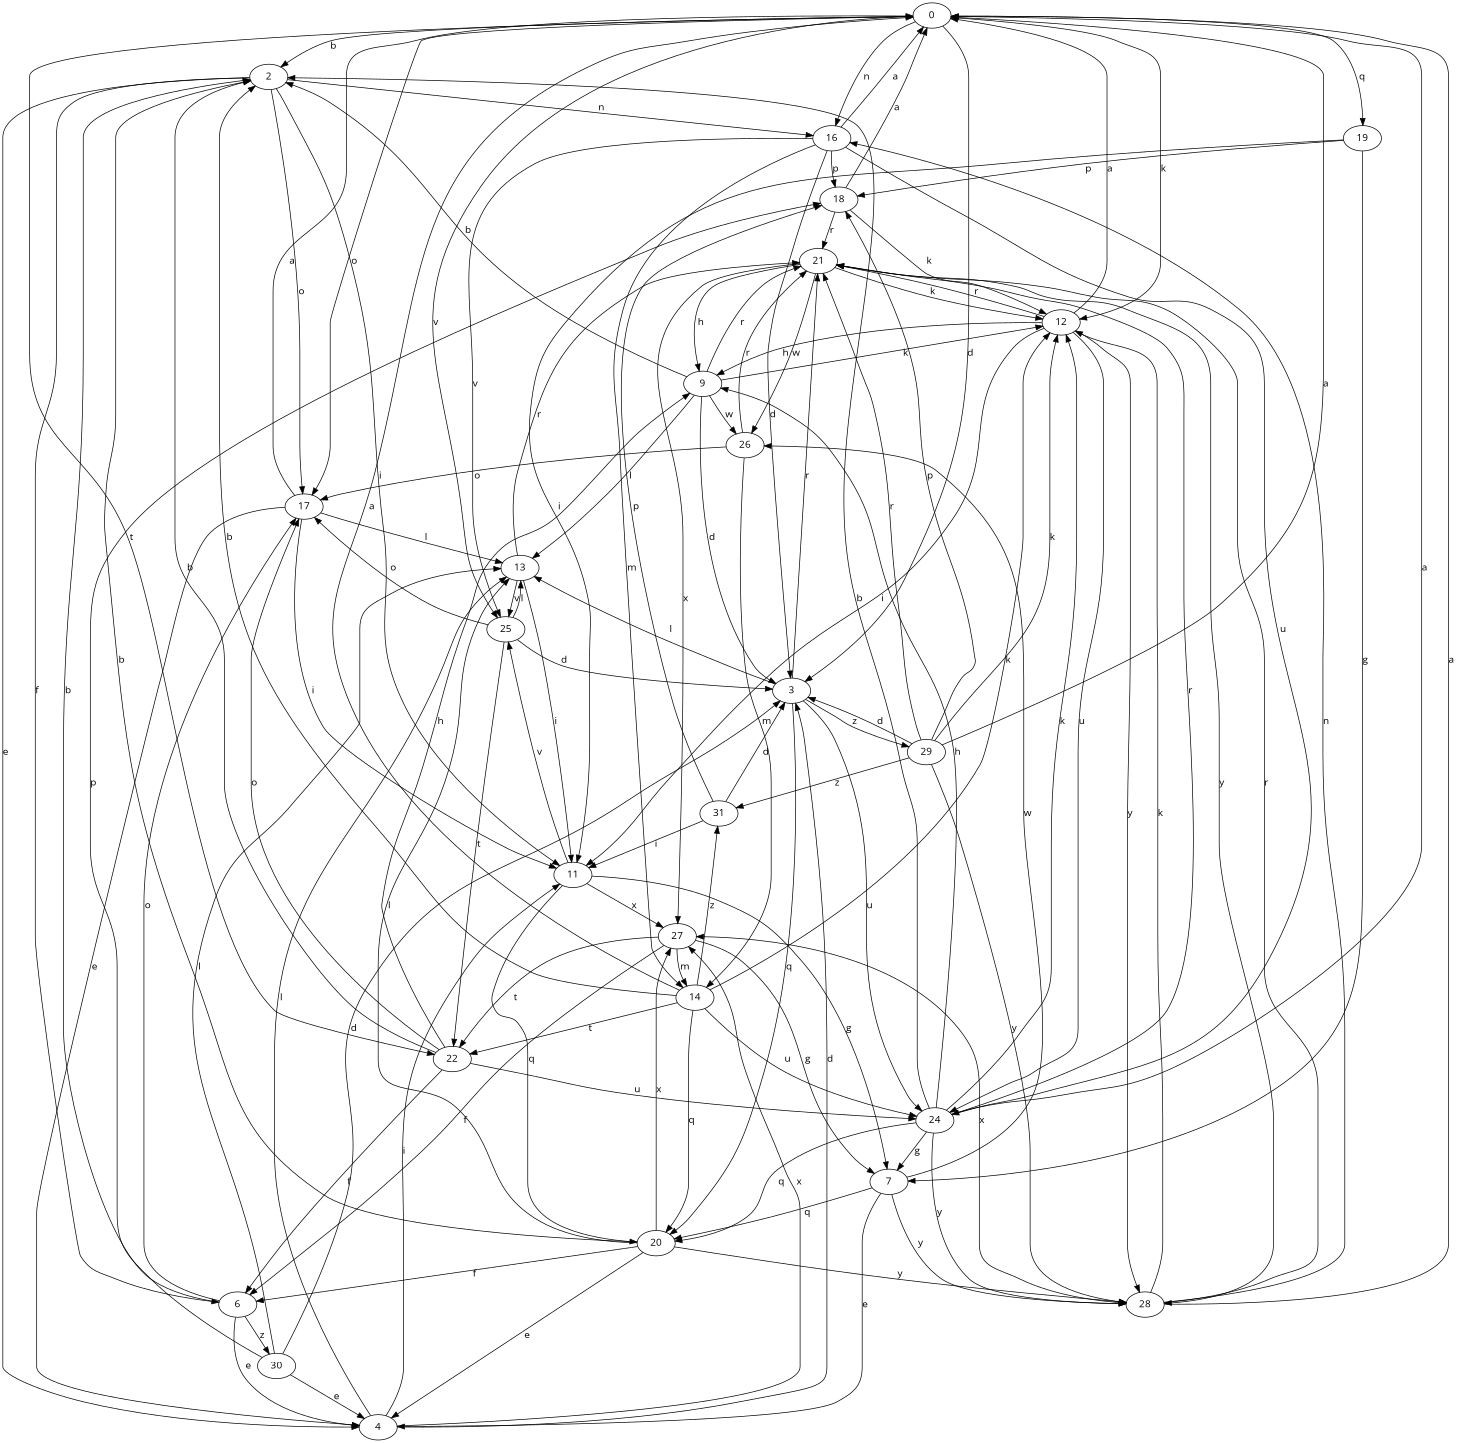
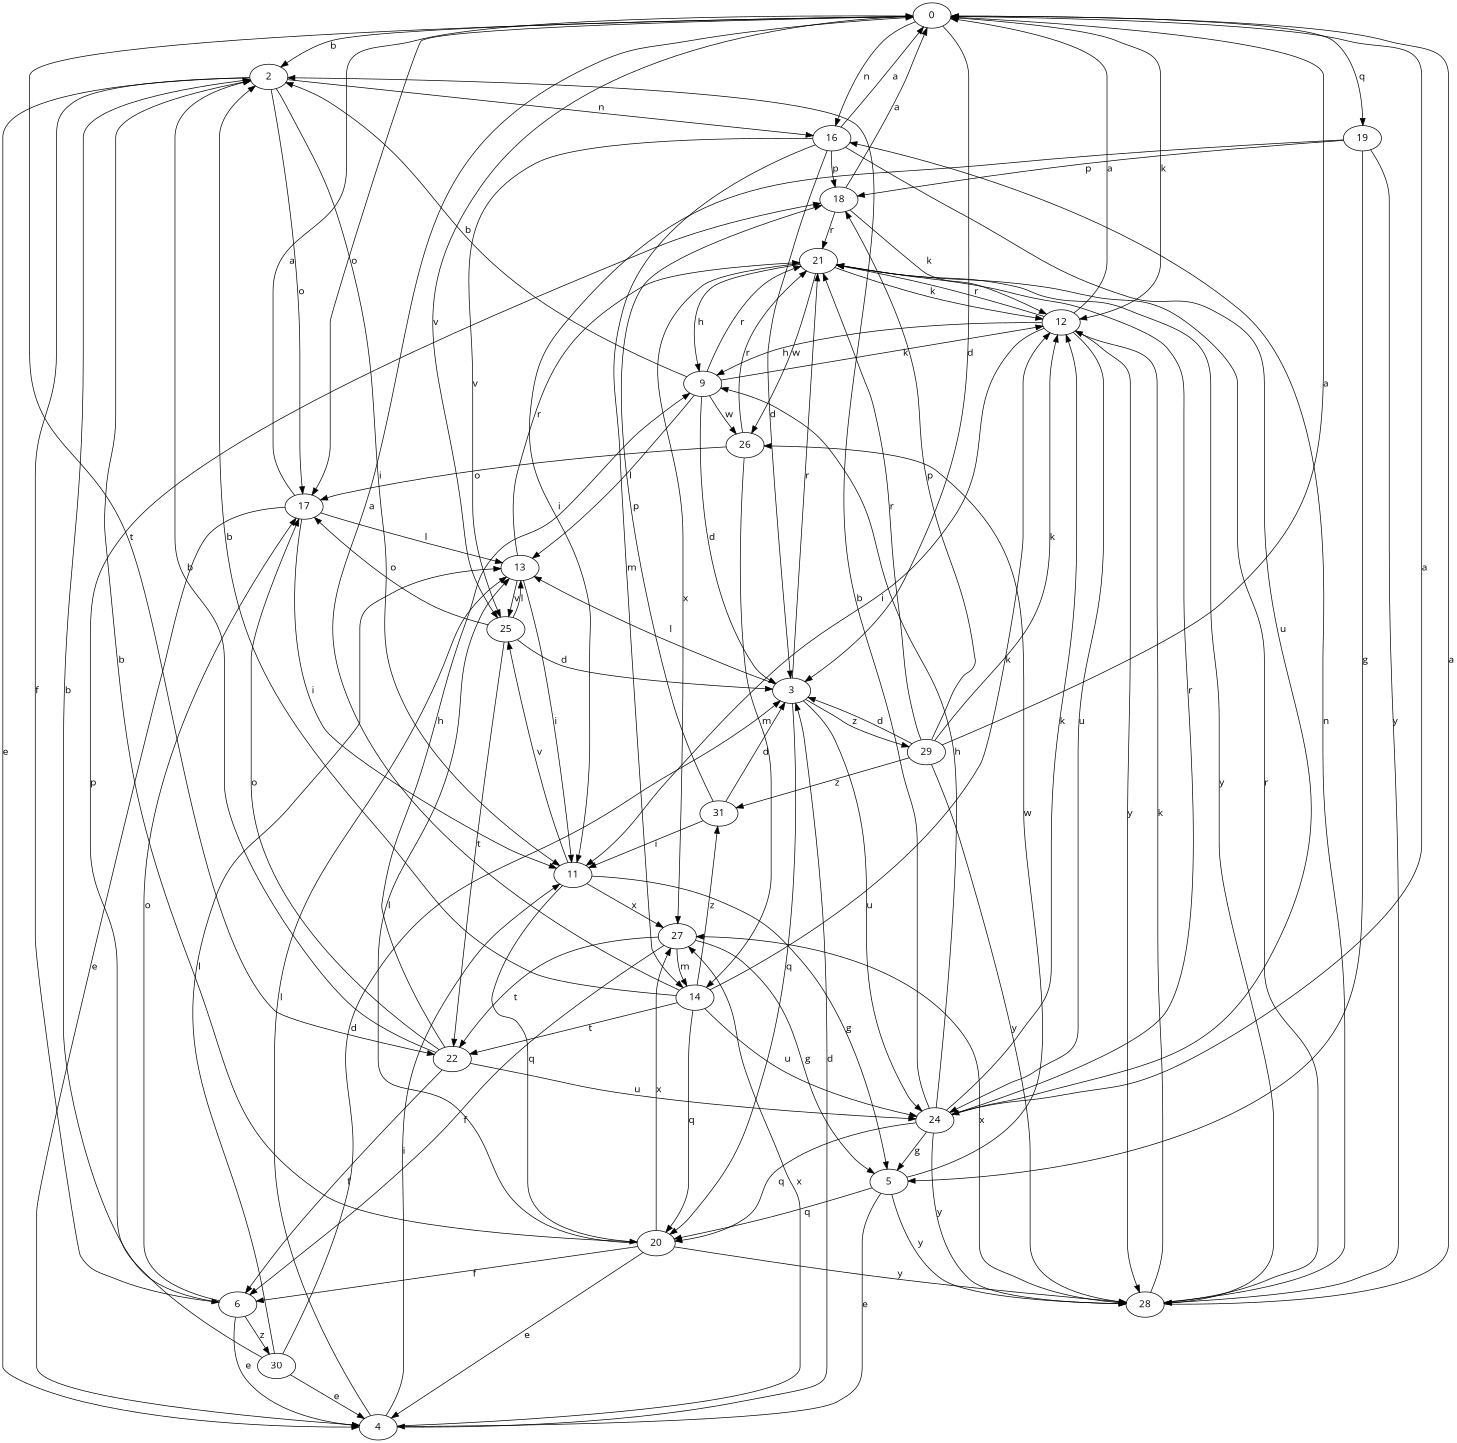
edge "19" -> "28": added, label "y"
node "7": label "7" -> "5"
